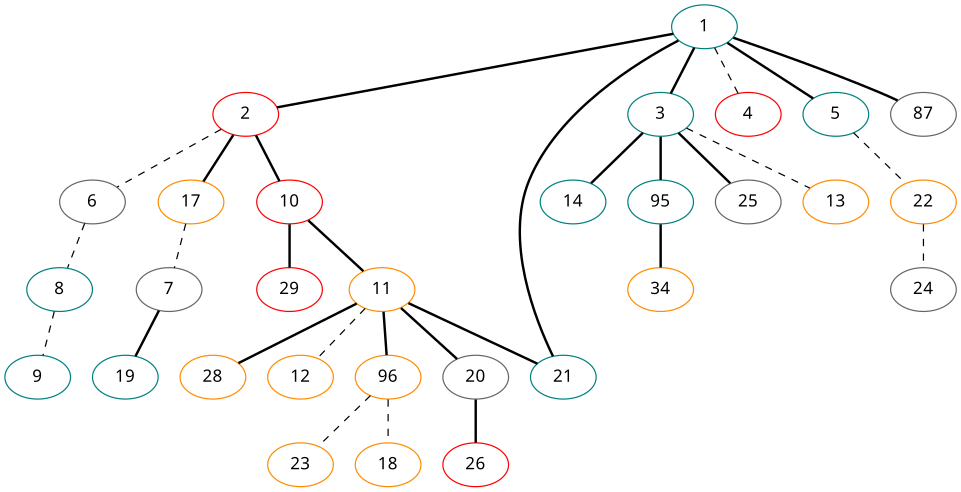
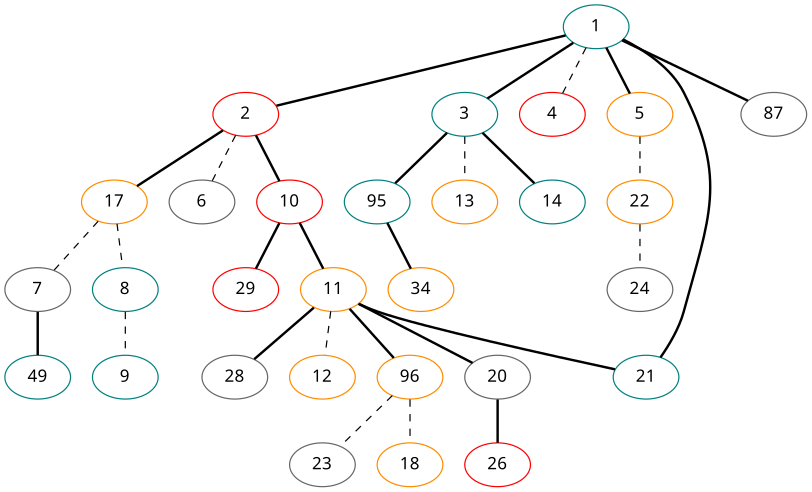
node "5": color teal -> darkorange
node "25": removed
edge "6" -- "8": now "17" -- "8"
node "19": label "19" -> "49"
node "28": color darkorange -> gray40
node "23": color darkorange -> gray40
